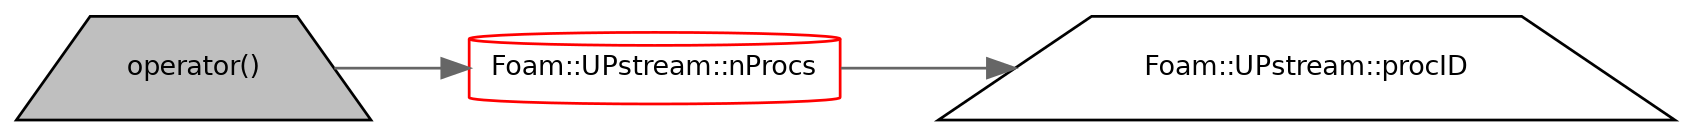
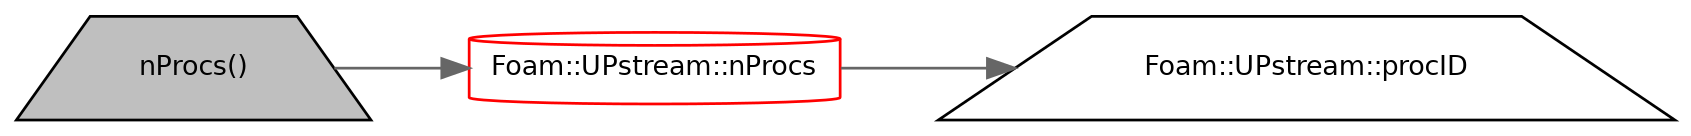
node "operator()": label "operator()" -> "nProcs()"
